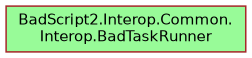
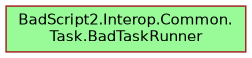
node "BadScript2.Interop.Common. Interop.BadTaskRunner": label "BadScript2.Interop.Common. Interop.BadTaskRunner" -> "BadScript2.Interop.Common. Task.BadTaskRunner"
